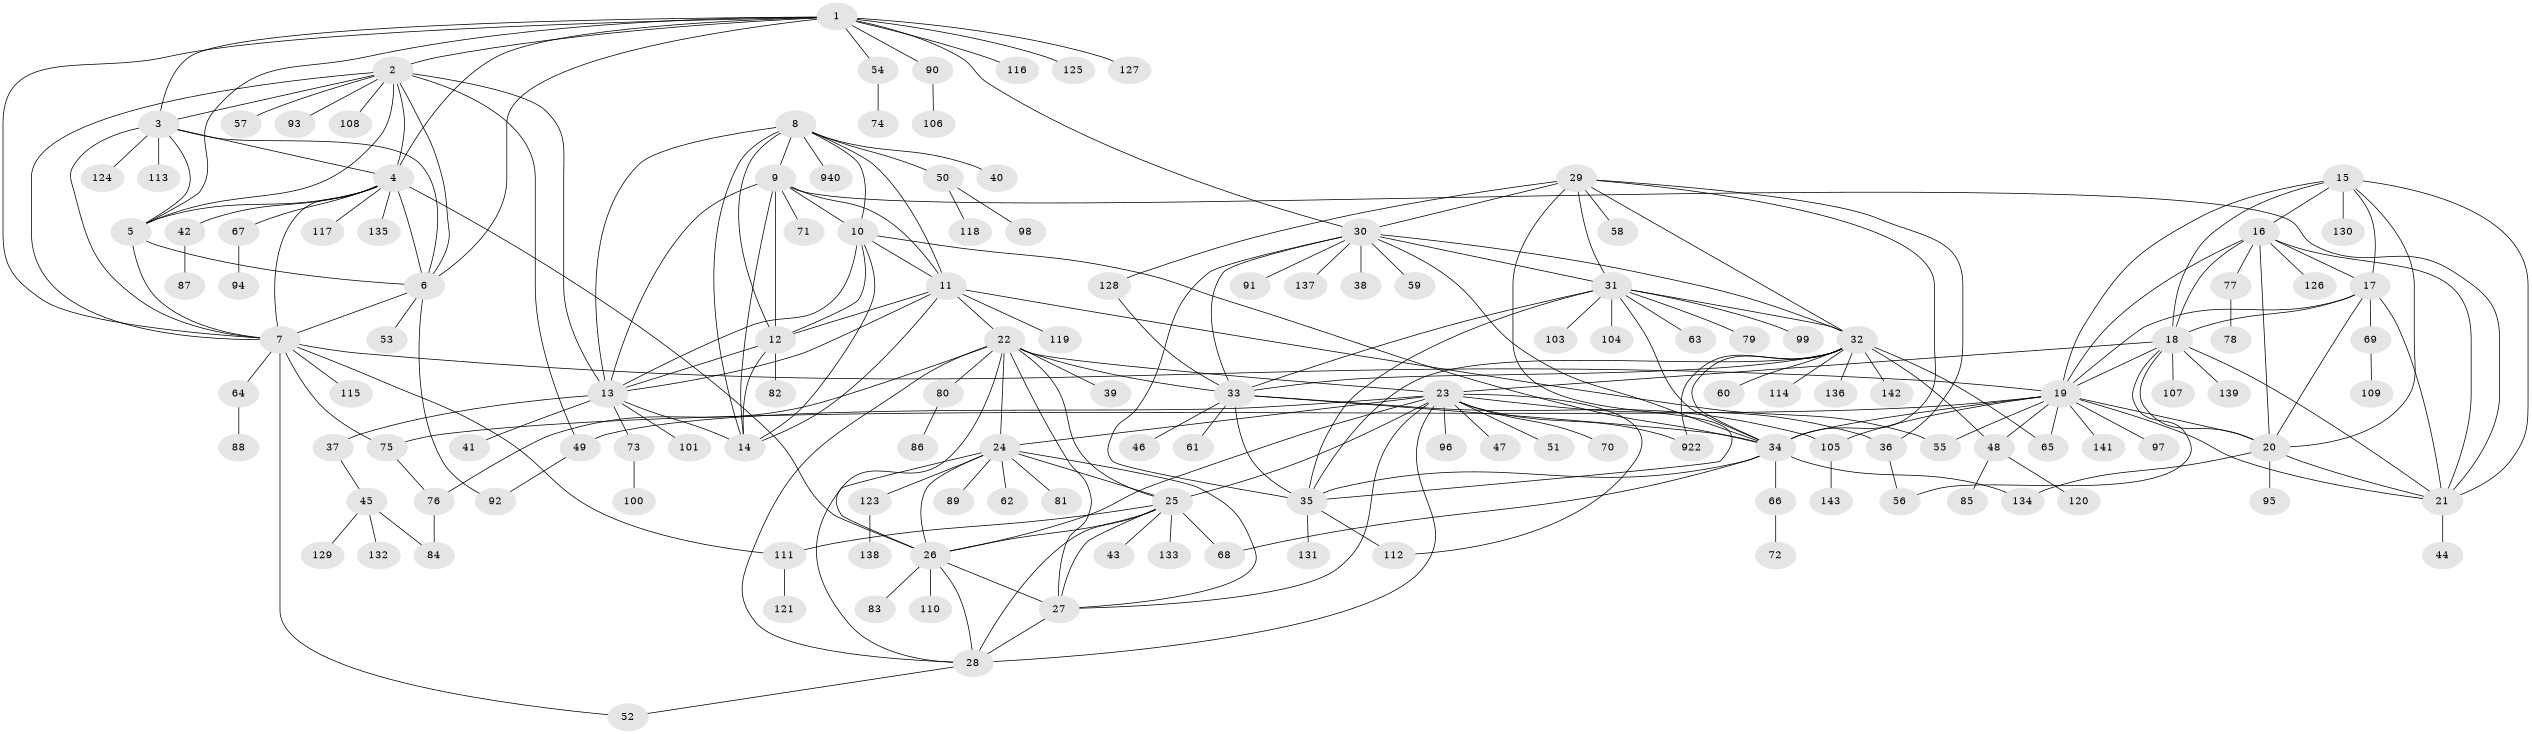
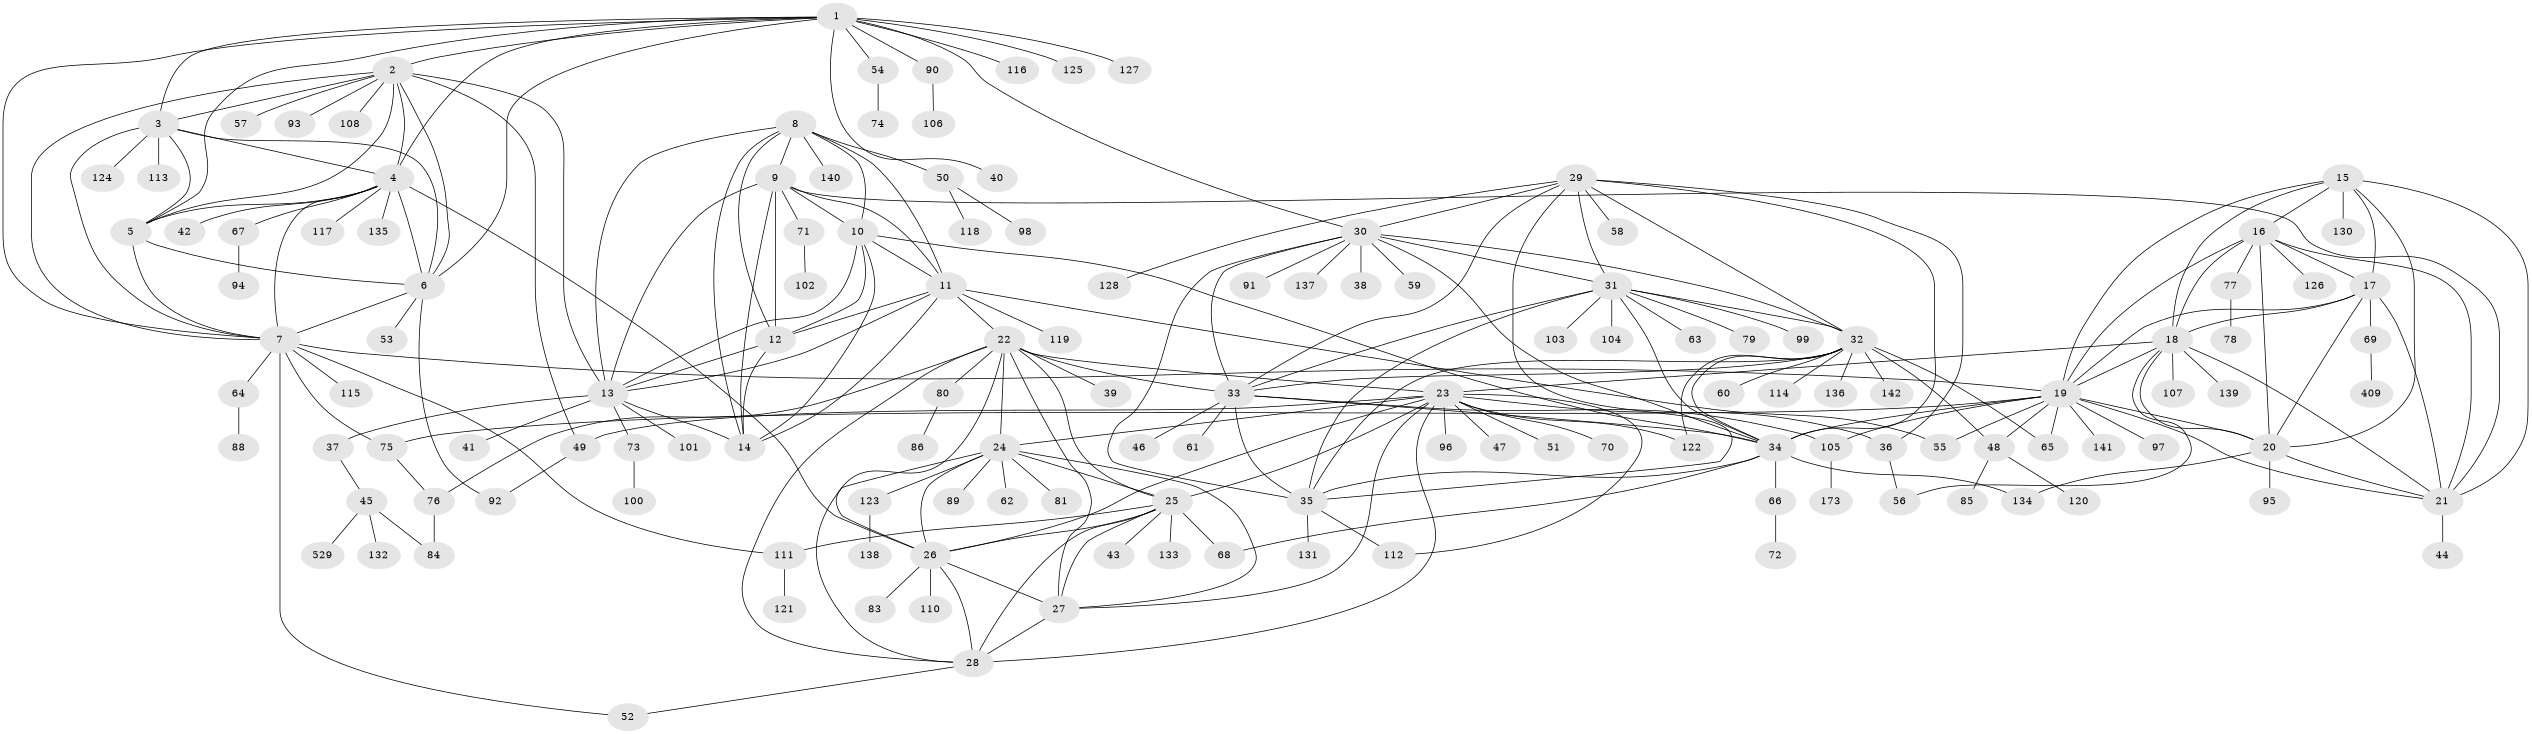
edge "8" -- "40": now "1" -- "40"
node "940": label "940" -> "140"
node "87": removed
node "102": added
edge "128" -- "33": now "29" -- "33"
node "82": removed
node "109": label "109" -> "409"
node "922": label "922" -> "122"
node "143": label "143" -> "173"
node "129": label "129" -> "529"
